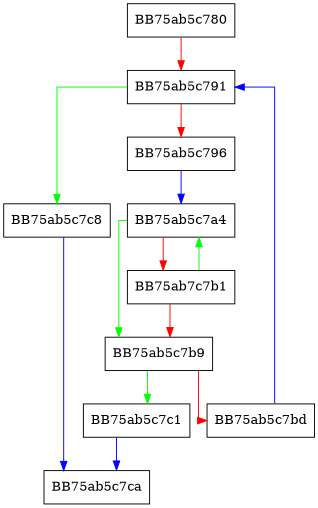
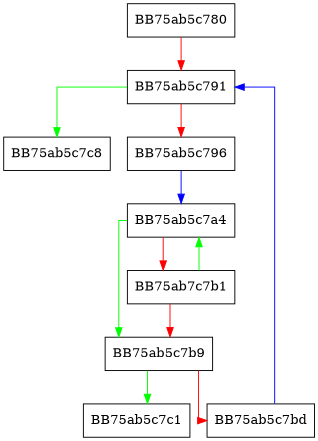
node "BB75ab5c7ca": removed
